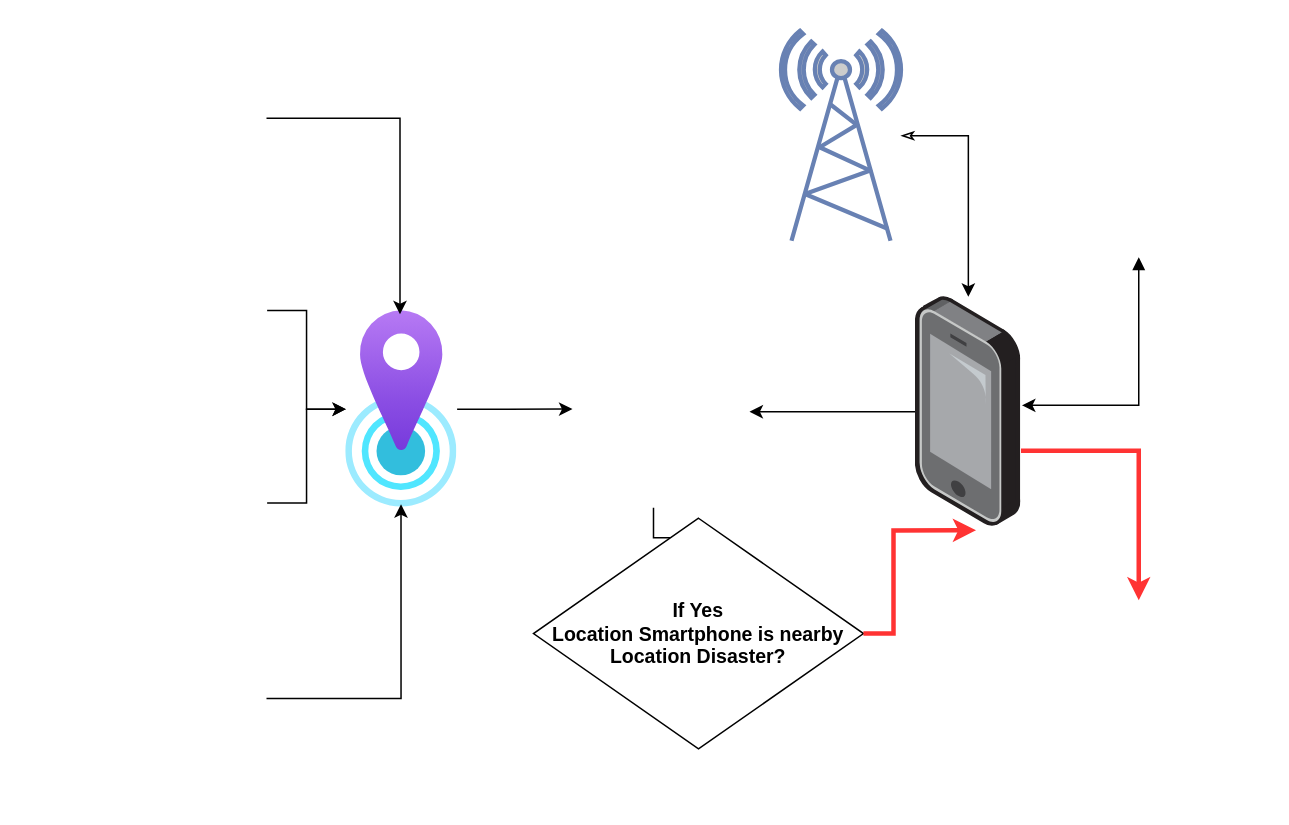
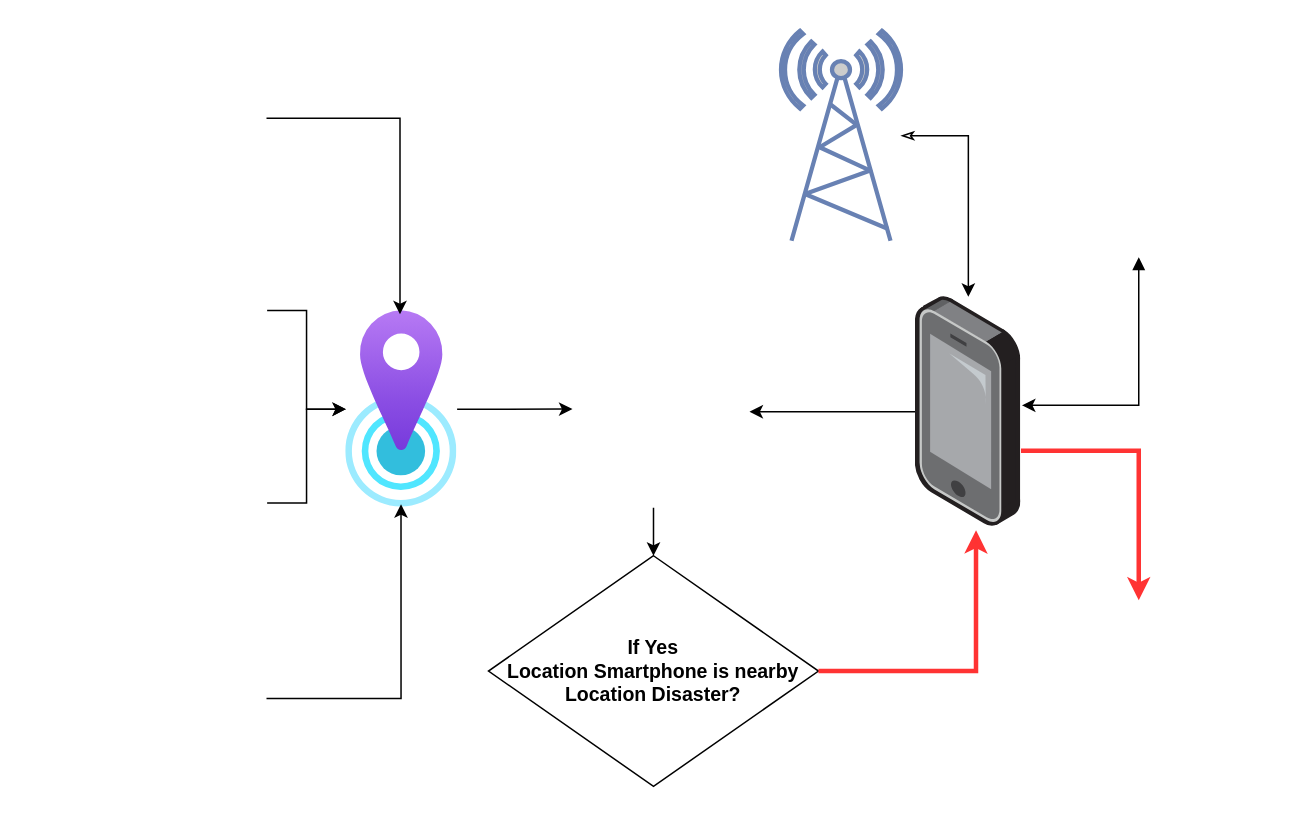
node "If Yes Location Smartphone is nearby Location Disaster?": moved (698, 634) -> (653, 671)
